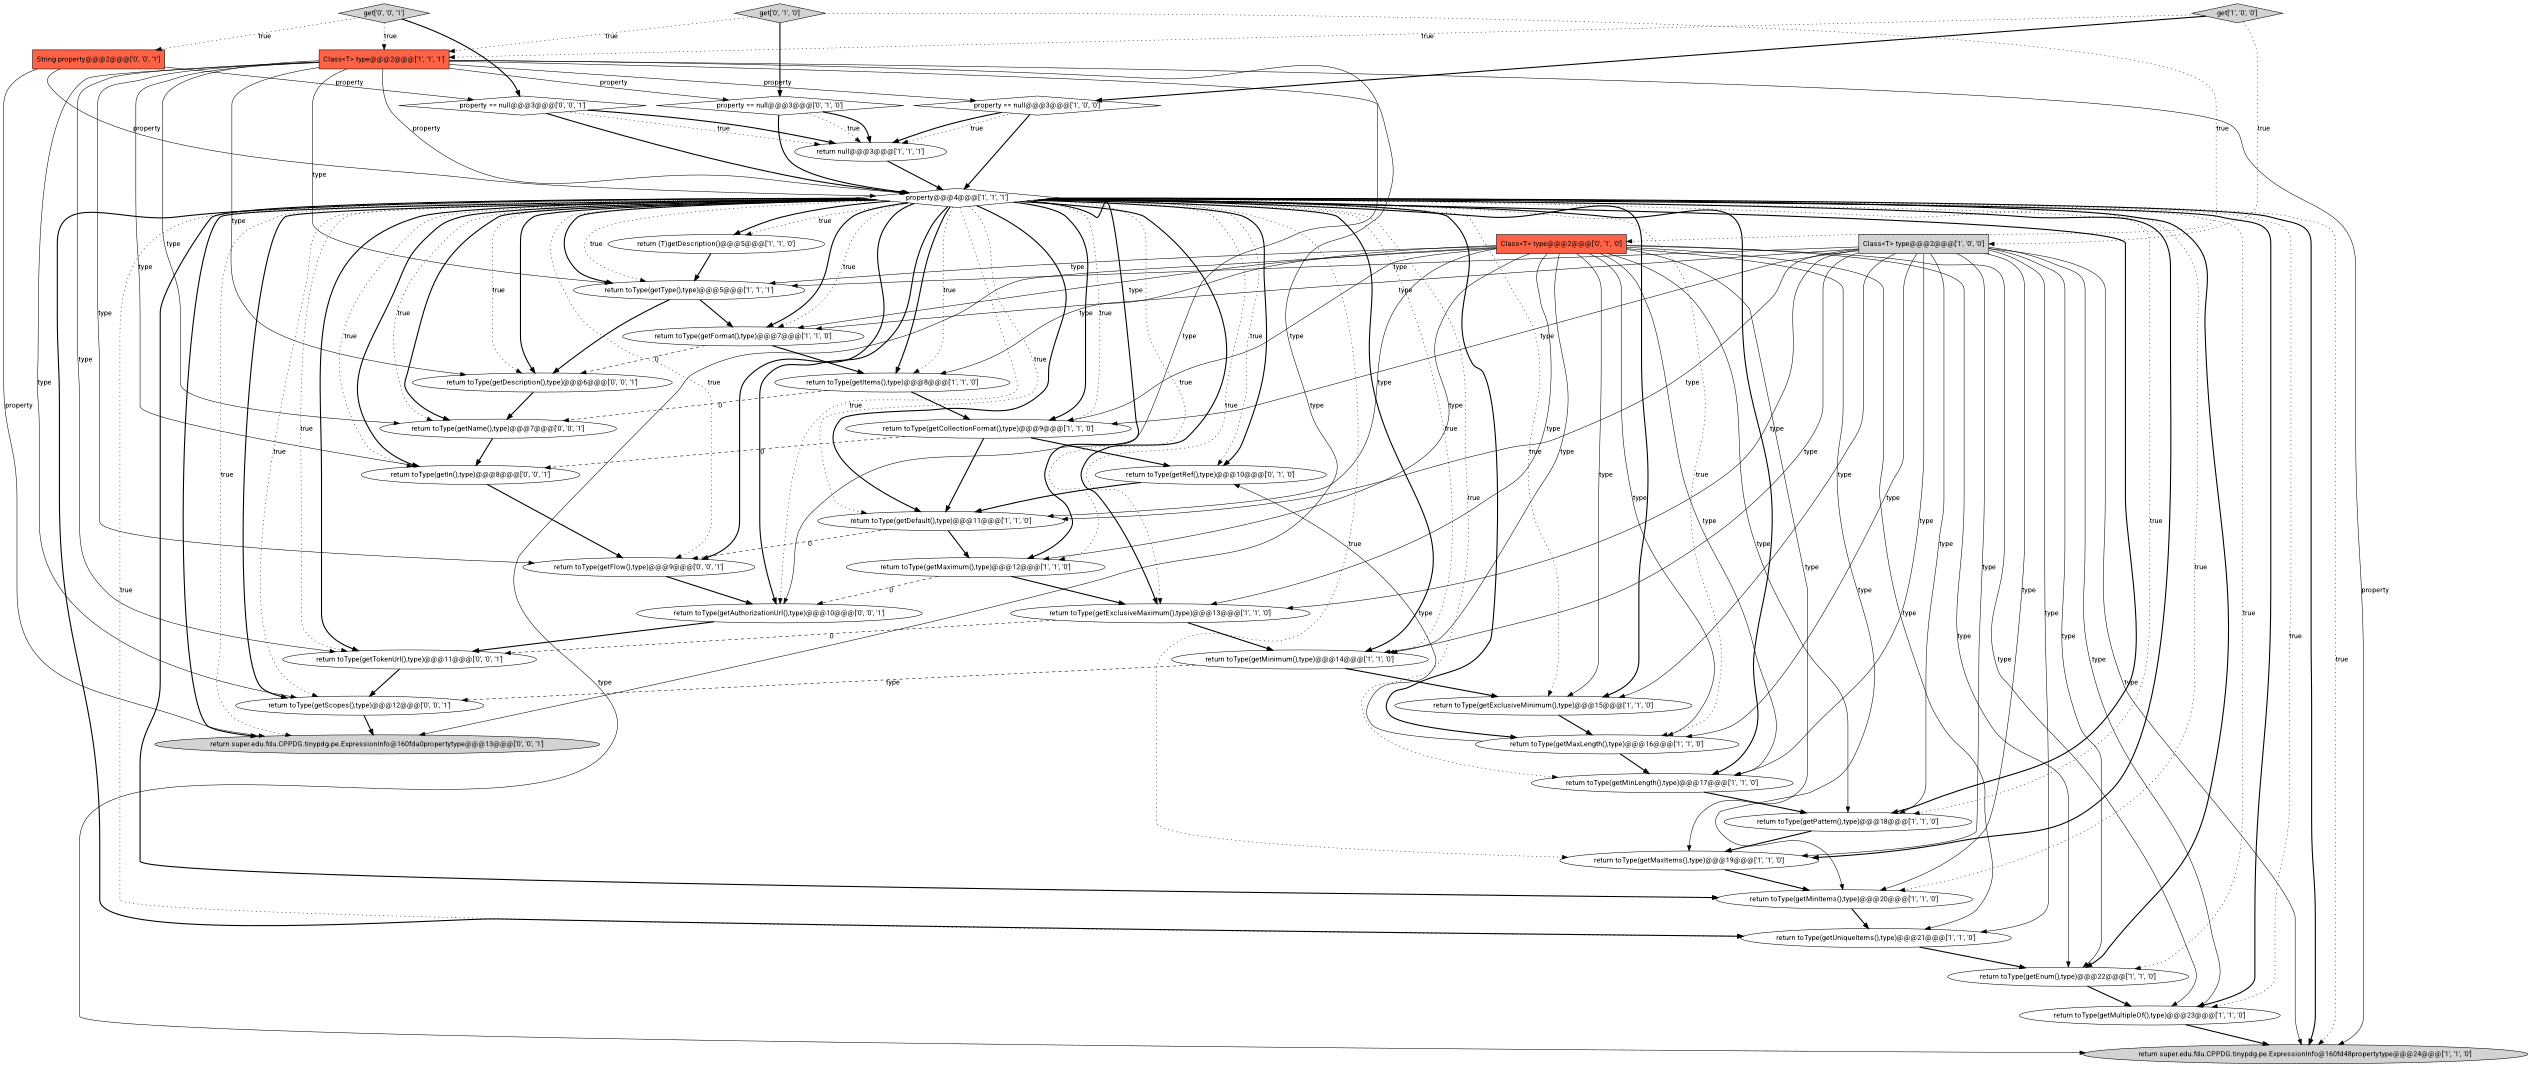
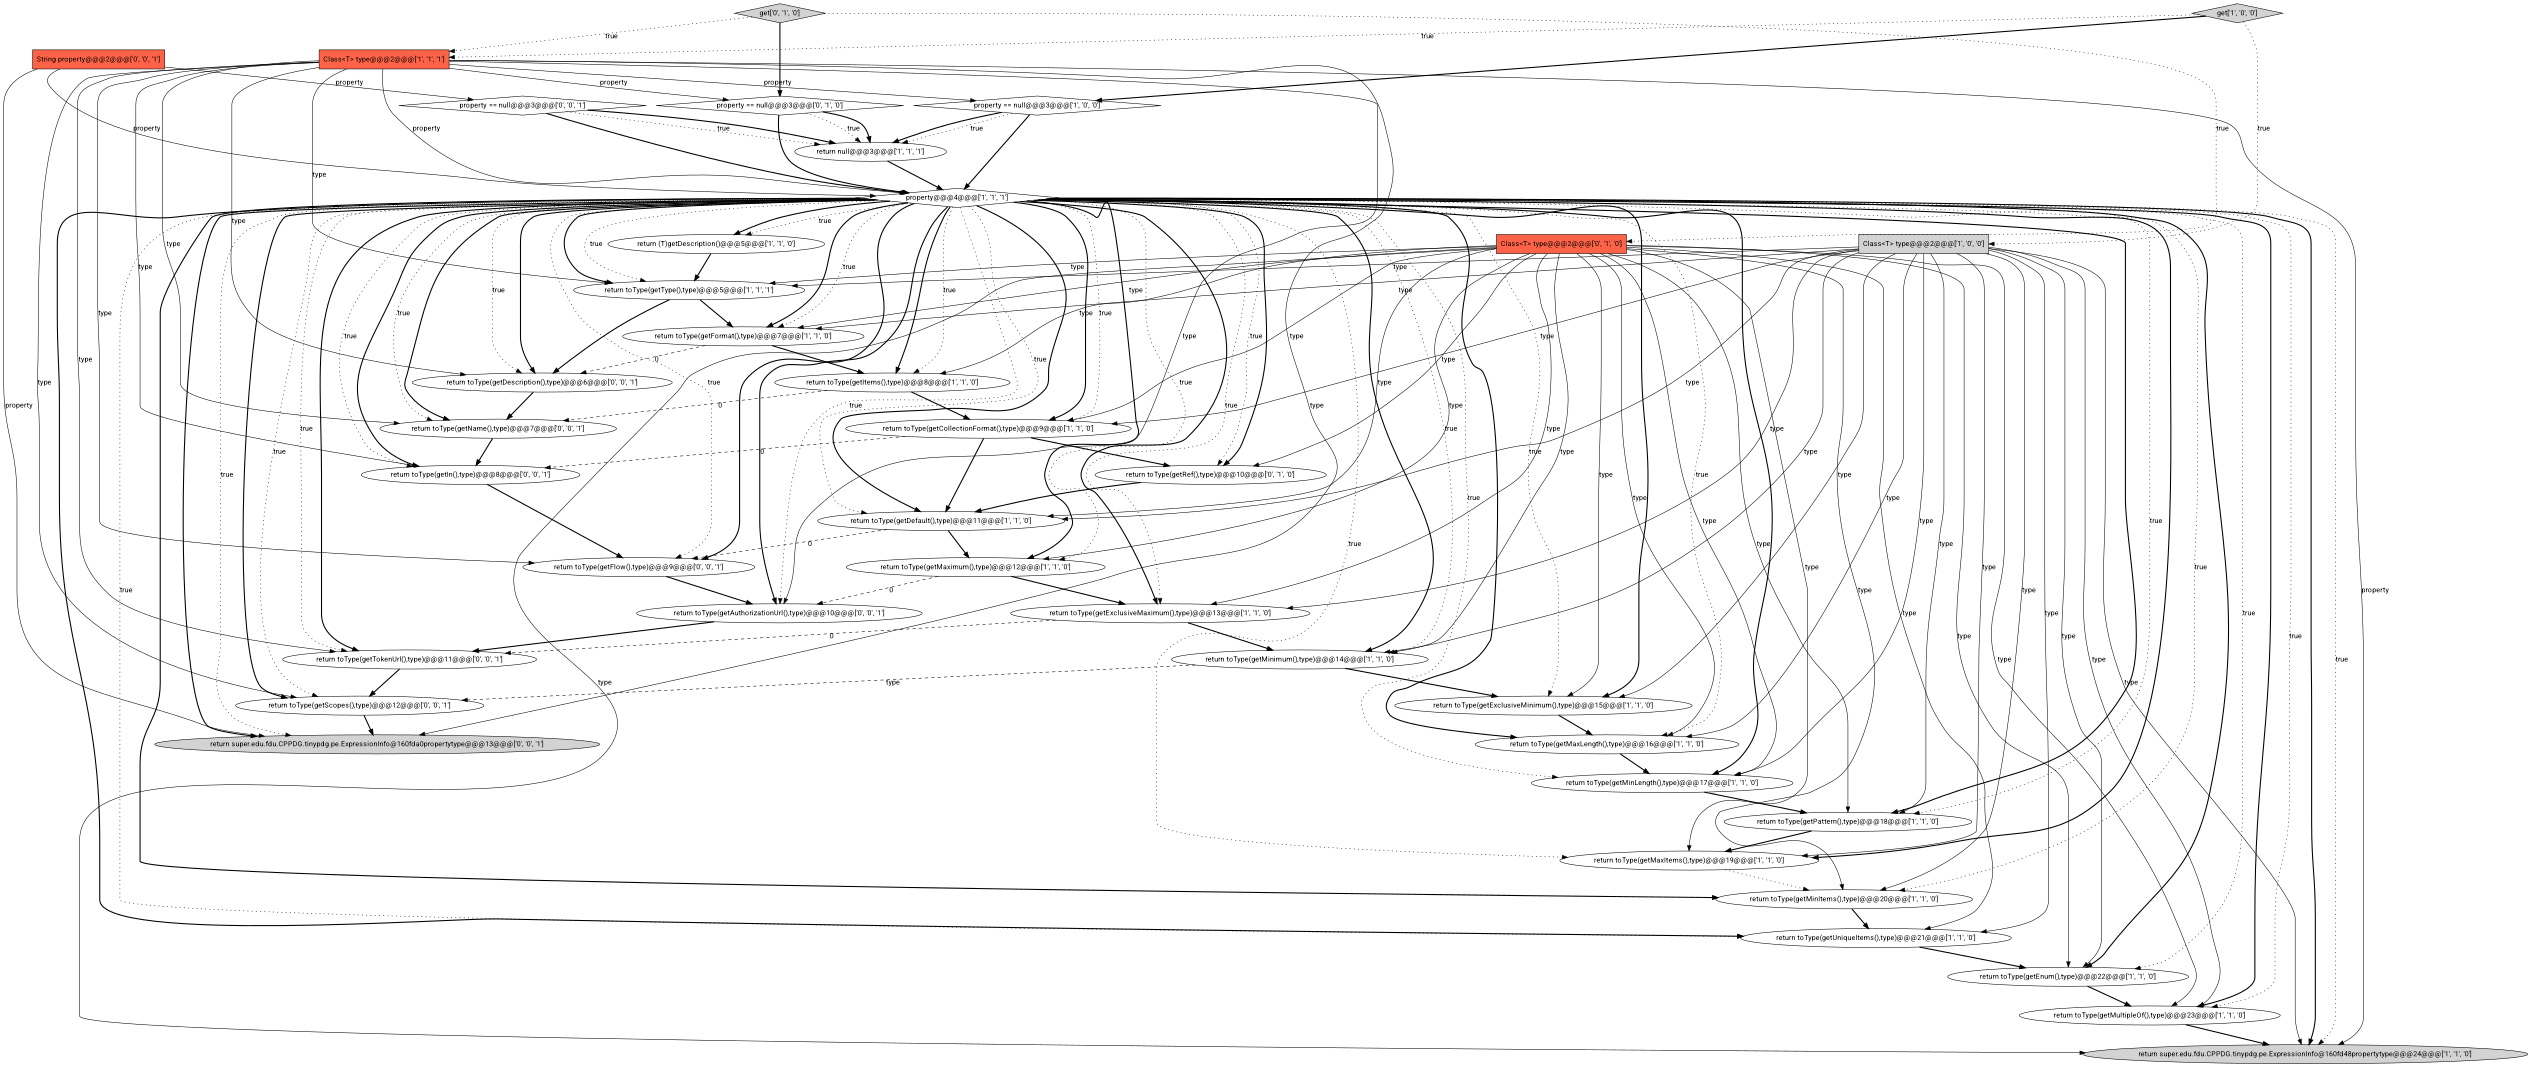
node "get['0', '0', '1']": removed
edge "return toType(getMaxLength(),type)@@@16@@@['1', '1', '0']" -> "return toType(getRef(),type)@@@10@@@['0', '1', '0']": now "Class<T> type@@@2@@@['0', '1', '0']" -> "return toType(getRef(),type)@@@10@@@['0', '1', '0']"
edge "return toType(getMaxItems(),type)@@@19@@@['1', '1', '0']" -> "return toType(getMinItems(),type)@@@20@@@['1', '1', '0']": style bold -> dotted
